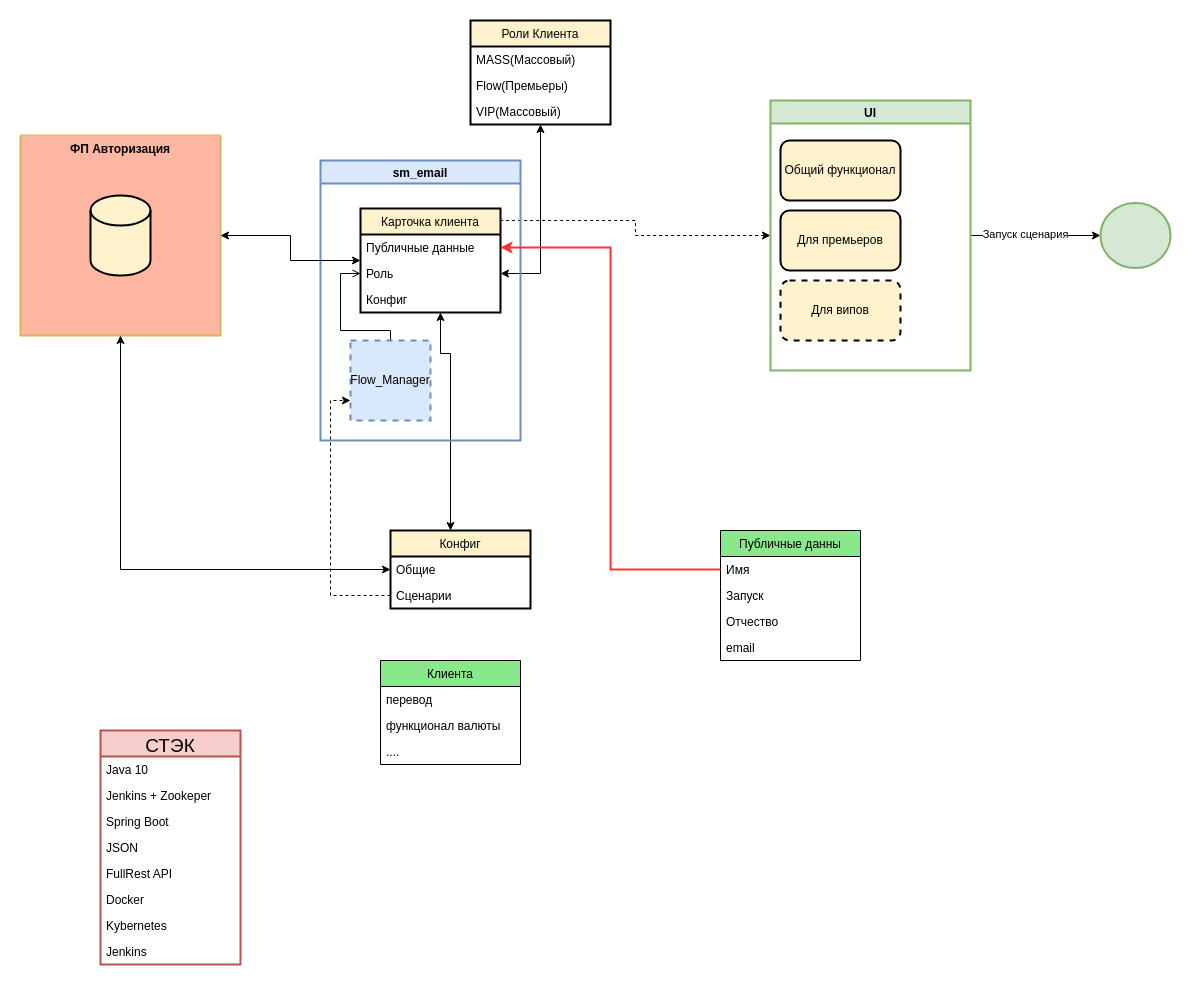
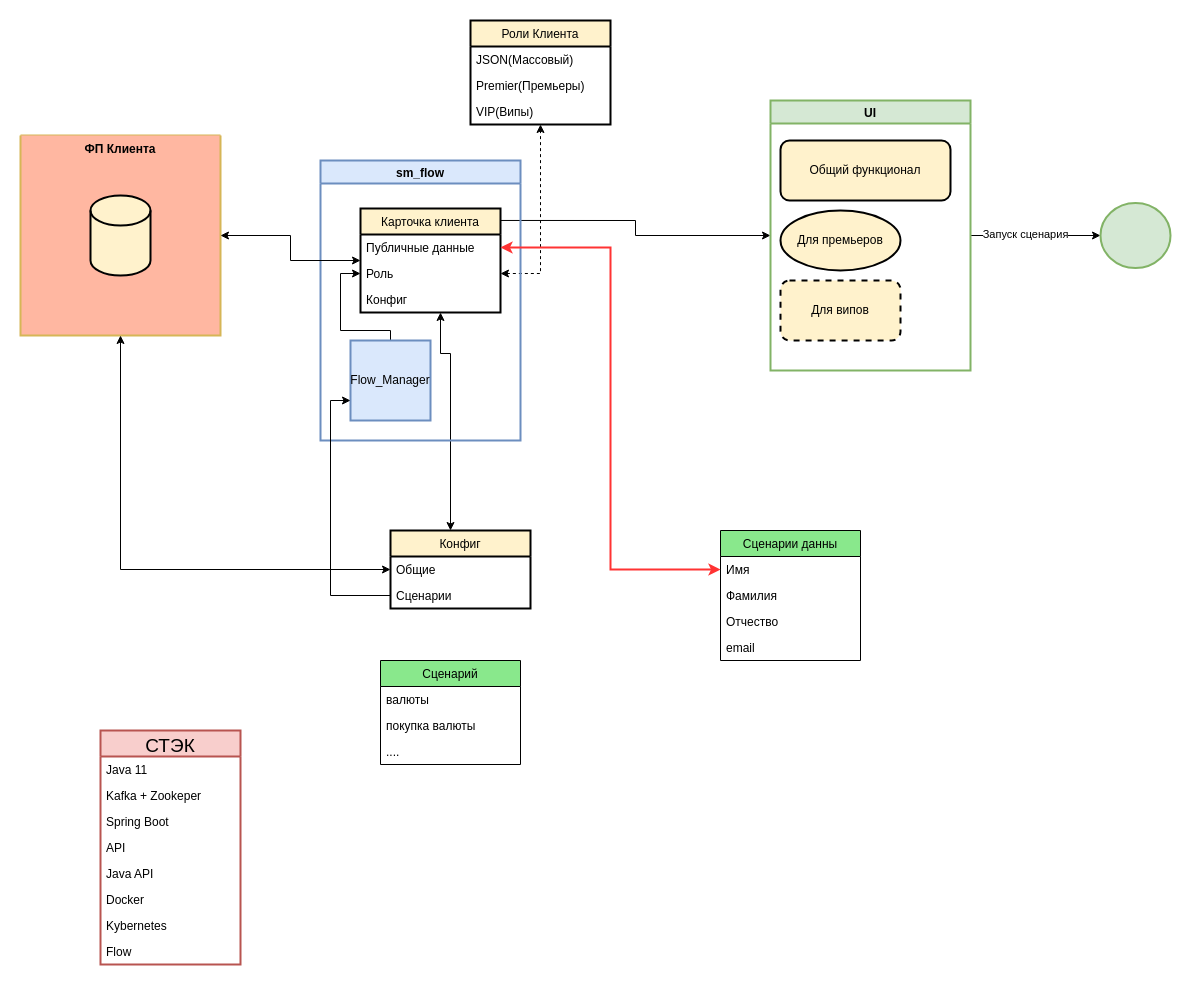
node "MASS(Массовый)": label "MASS(Массовый)" -> "JSON(Массовый)"
node "Flow(Премьеры)": label "Flow(Премьеры)" -> "Premier(Премьеры)"
node "VIP(Массовый)": label "VIP(Массовый)" -> "VIP(Випы)"
node "ФП Авторизация": label "ФП Авторизация" -> "ФП Клиента"
node "Общий функционал": size 120x60 -> 170x60
node "sm_email": label "sm_email" -> "sm_flow"
edge "Роли Клиента" -- "Роль": style solid -> dashed
edge "UI" -- "Карточка клиента": style dashed -> solid
node "Для премьеров": shape rounded rectangle -> ellipse
edge "Flow_Manager" -> "Роль": arrowhead open -> classic
node "Flow_Manager": style dashed -> solid
edge "Сценарии" -> "Flow_Manager": style dashed -> solid
node "Публичные данны": label "Публичные данны" -> "Сценарии данны"
edge "Имя" -> "Публичные данные": arrowhead none -> classic
node "Запуск": label "Запуск" -> "Фамилия"
node "Клиента": label "Клиента" -> "Сценарий"
node "перевод": label "перевод" -> "валюты"
node "функционал валюты": label "функционал валюты" -> "покупка валюты"
node "Java 10": label "Java 10" -> "Java 11"
node "Jenkins + Zookeper": label "Jenkins + Zookeper" -> "Kafka + Zookeper"
node "JSON": label "JSON" -> "API"
node "FullRest API": label "FullRest API" -> "Java API"
node "Jenkins": label "Jenkins" -> "Flow"
